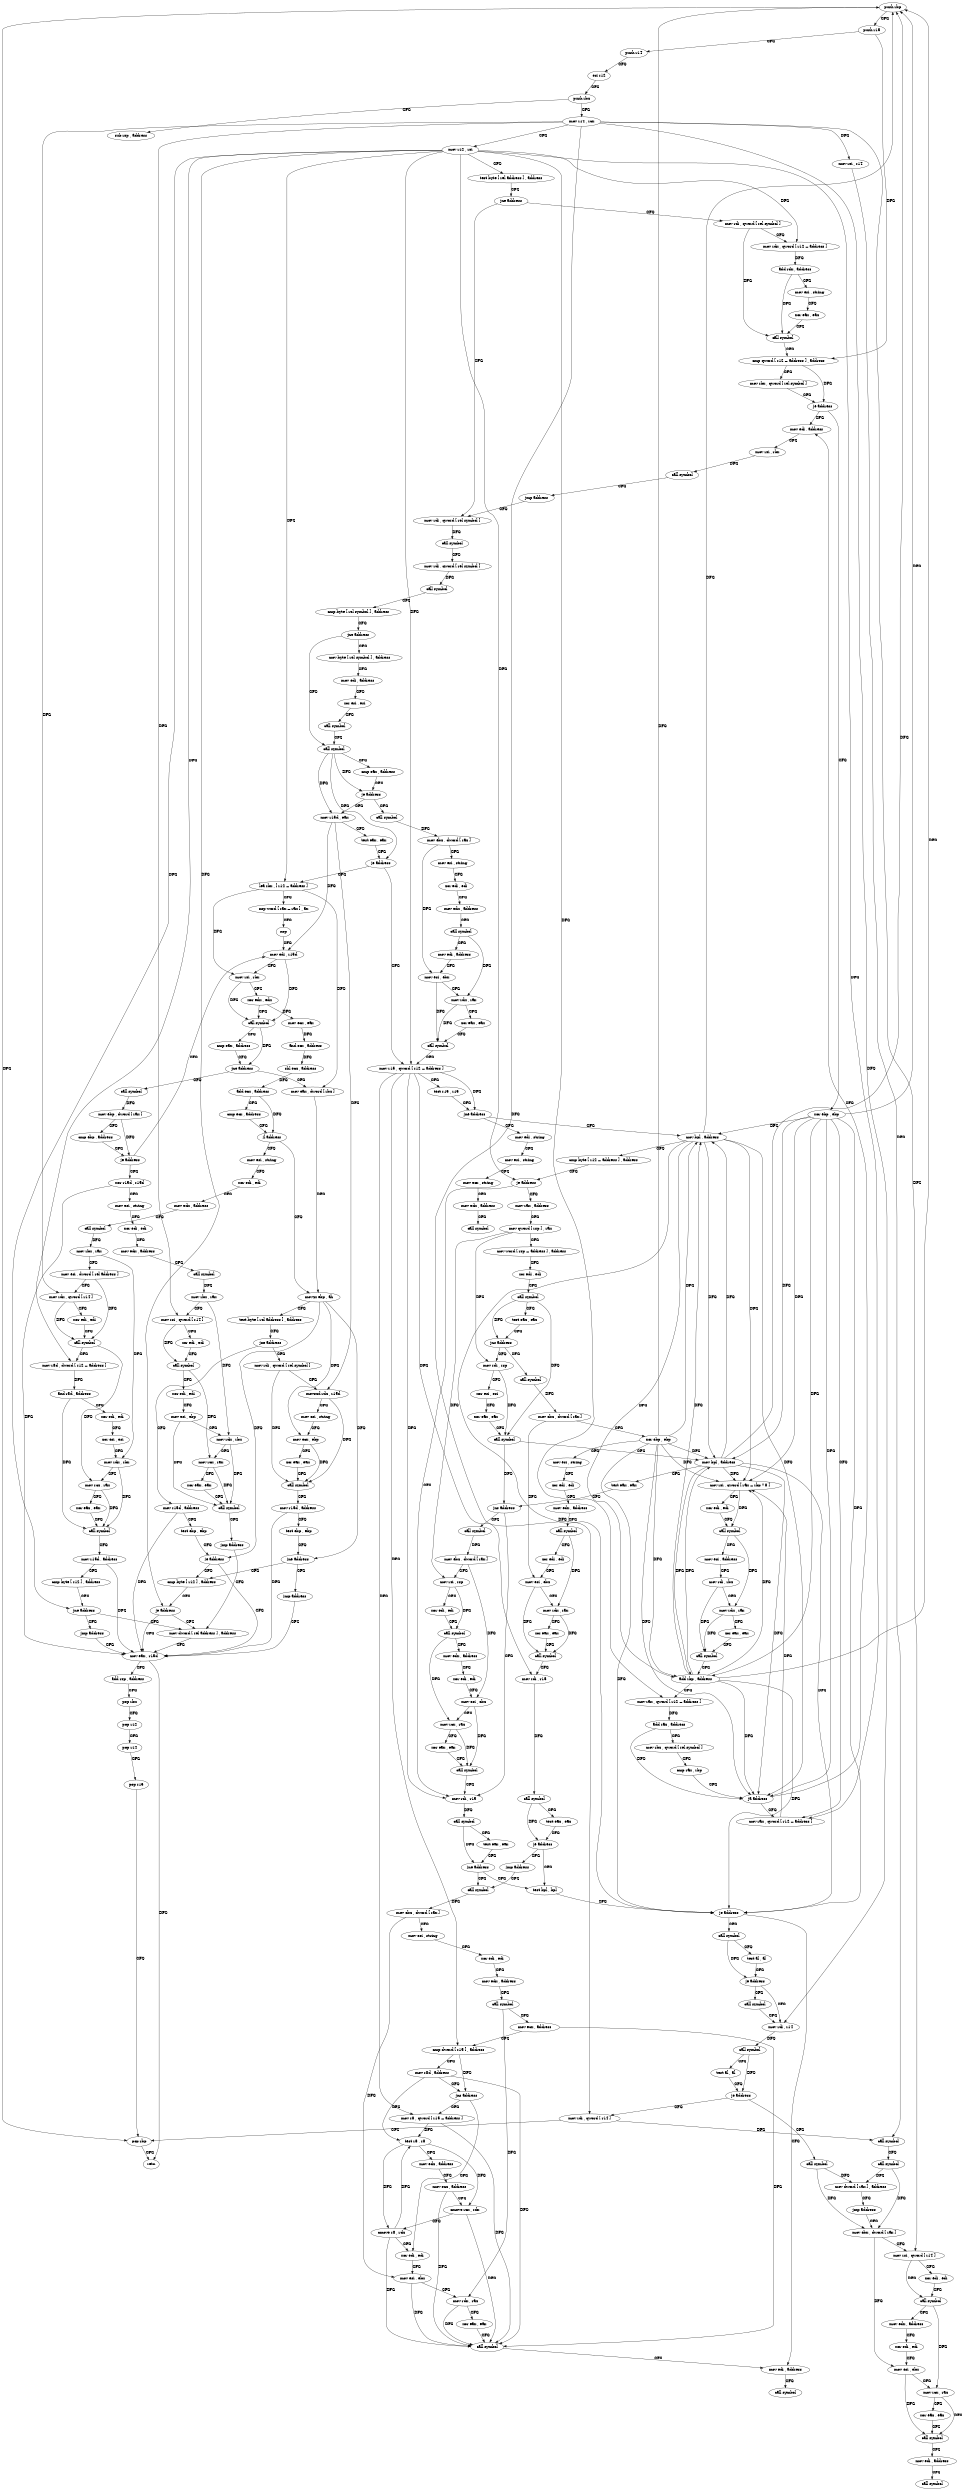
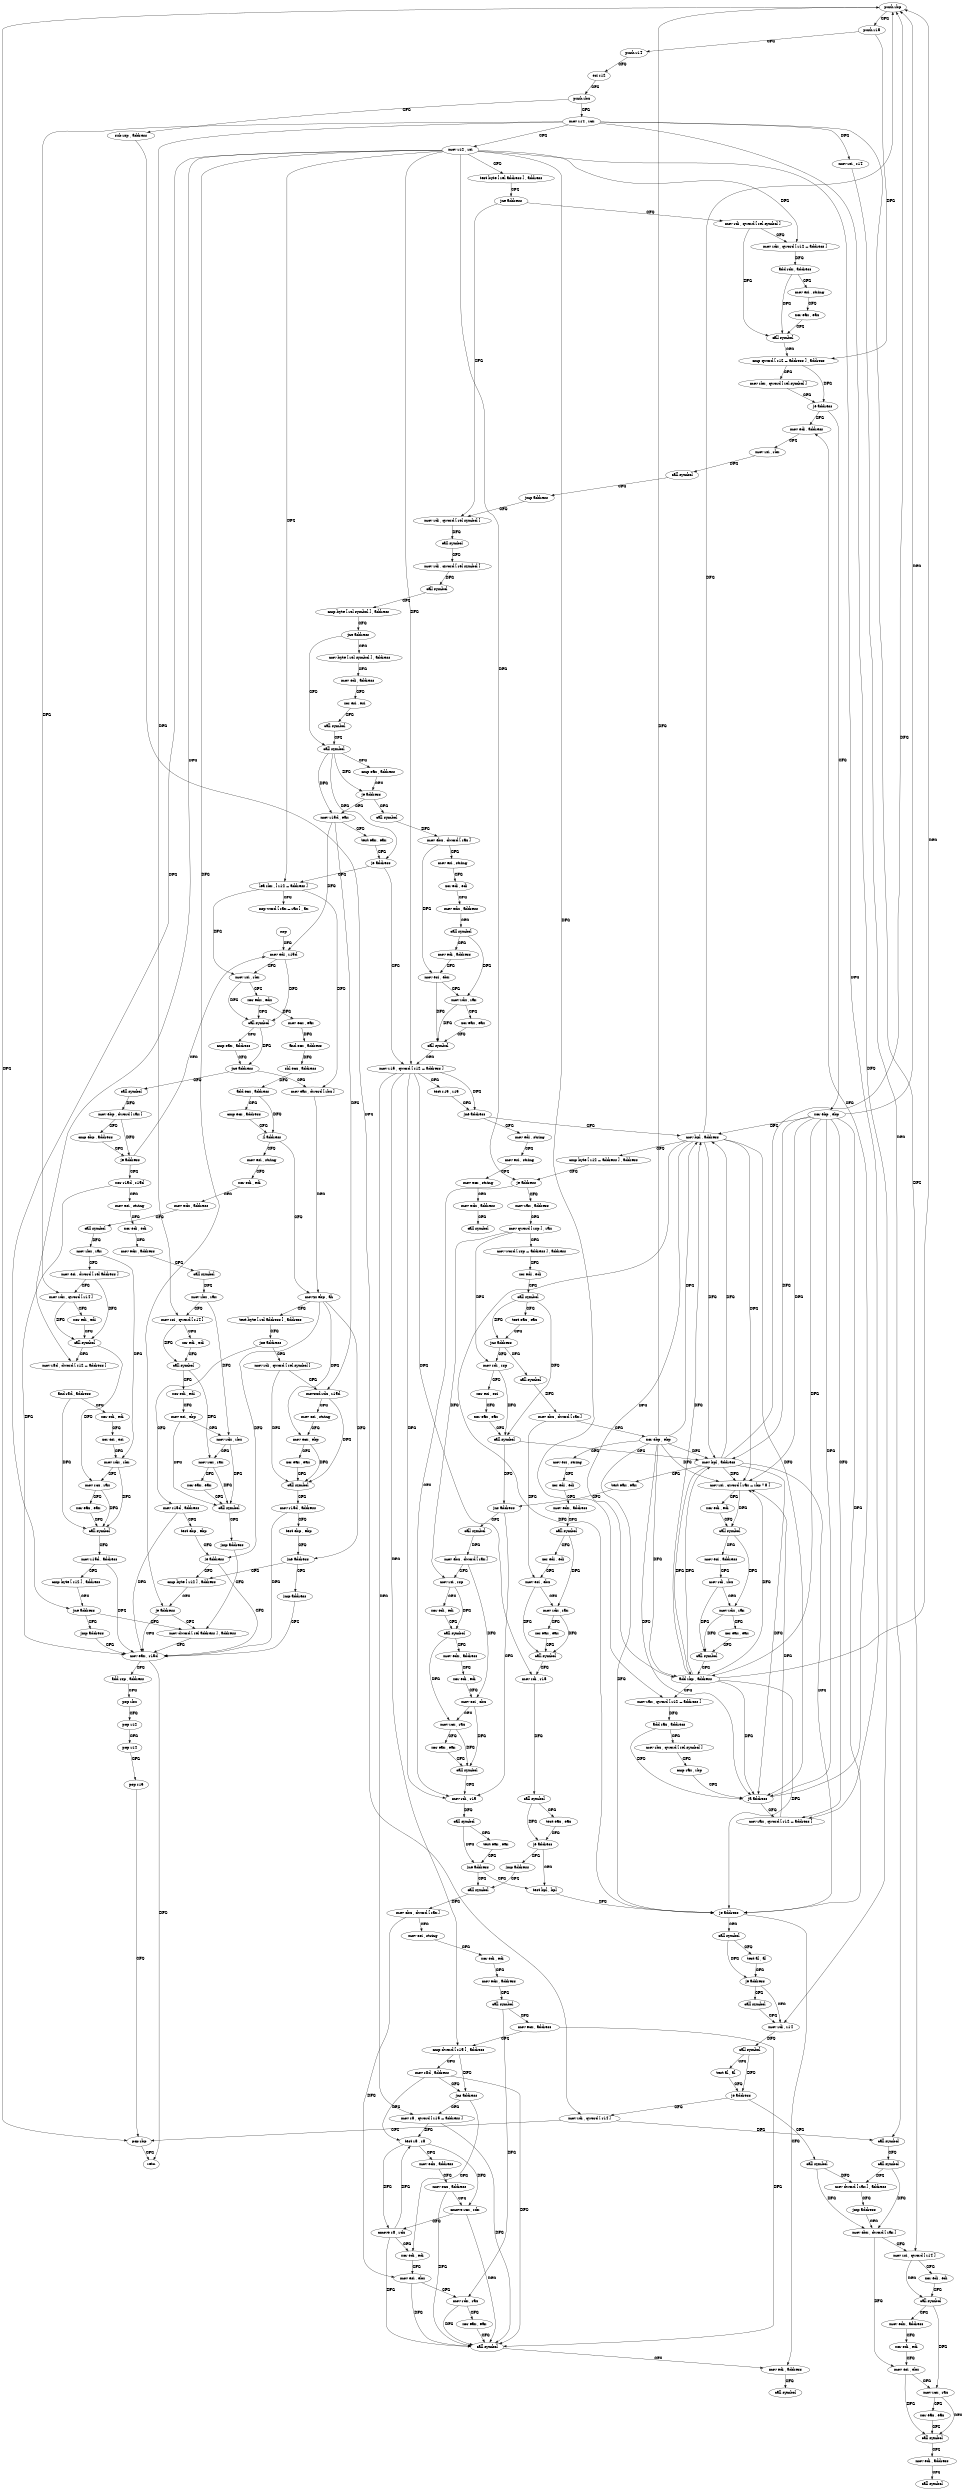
edge "nop word [ rax + rax ] , ax" -> "nop": removed, label "CFG"
edge "mov r14 , rcx" -> "mov rdi , qword [ r14 ]": now "sub rsp , address" -> "mov rdi , qword [ r14 ]"
edge "mov r8d , dword [ r12 + address ]" -> "and r8d , address": removed, label "DFG"
